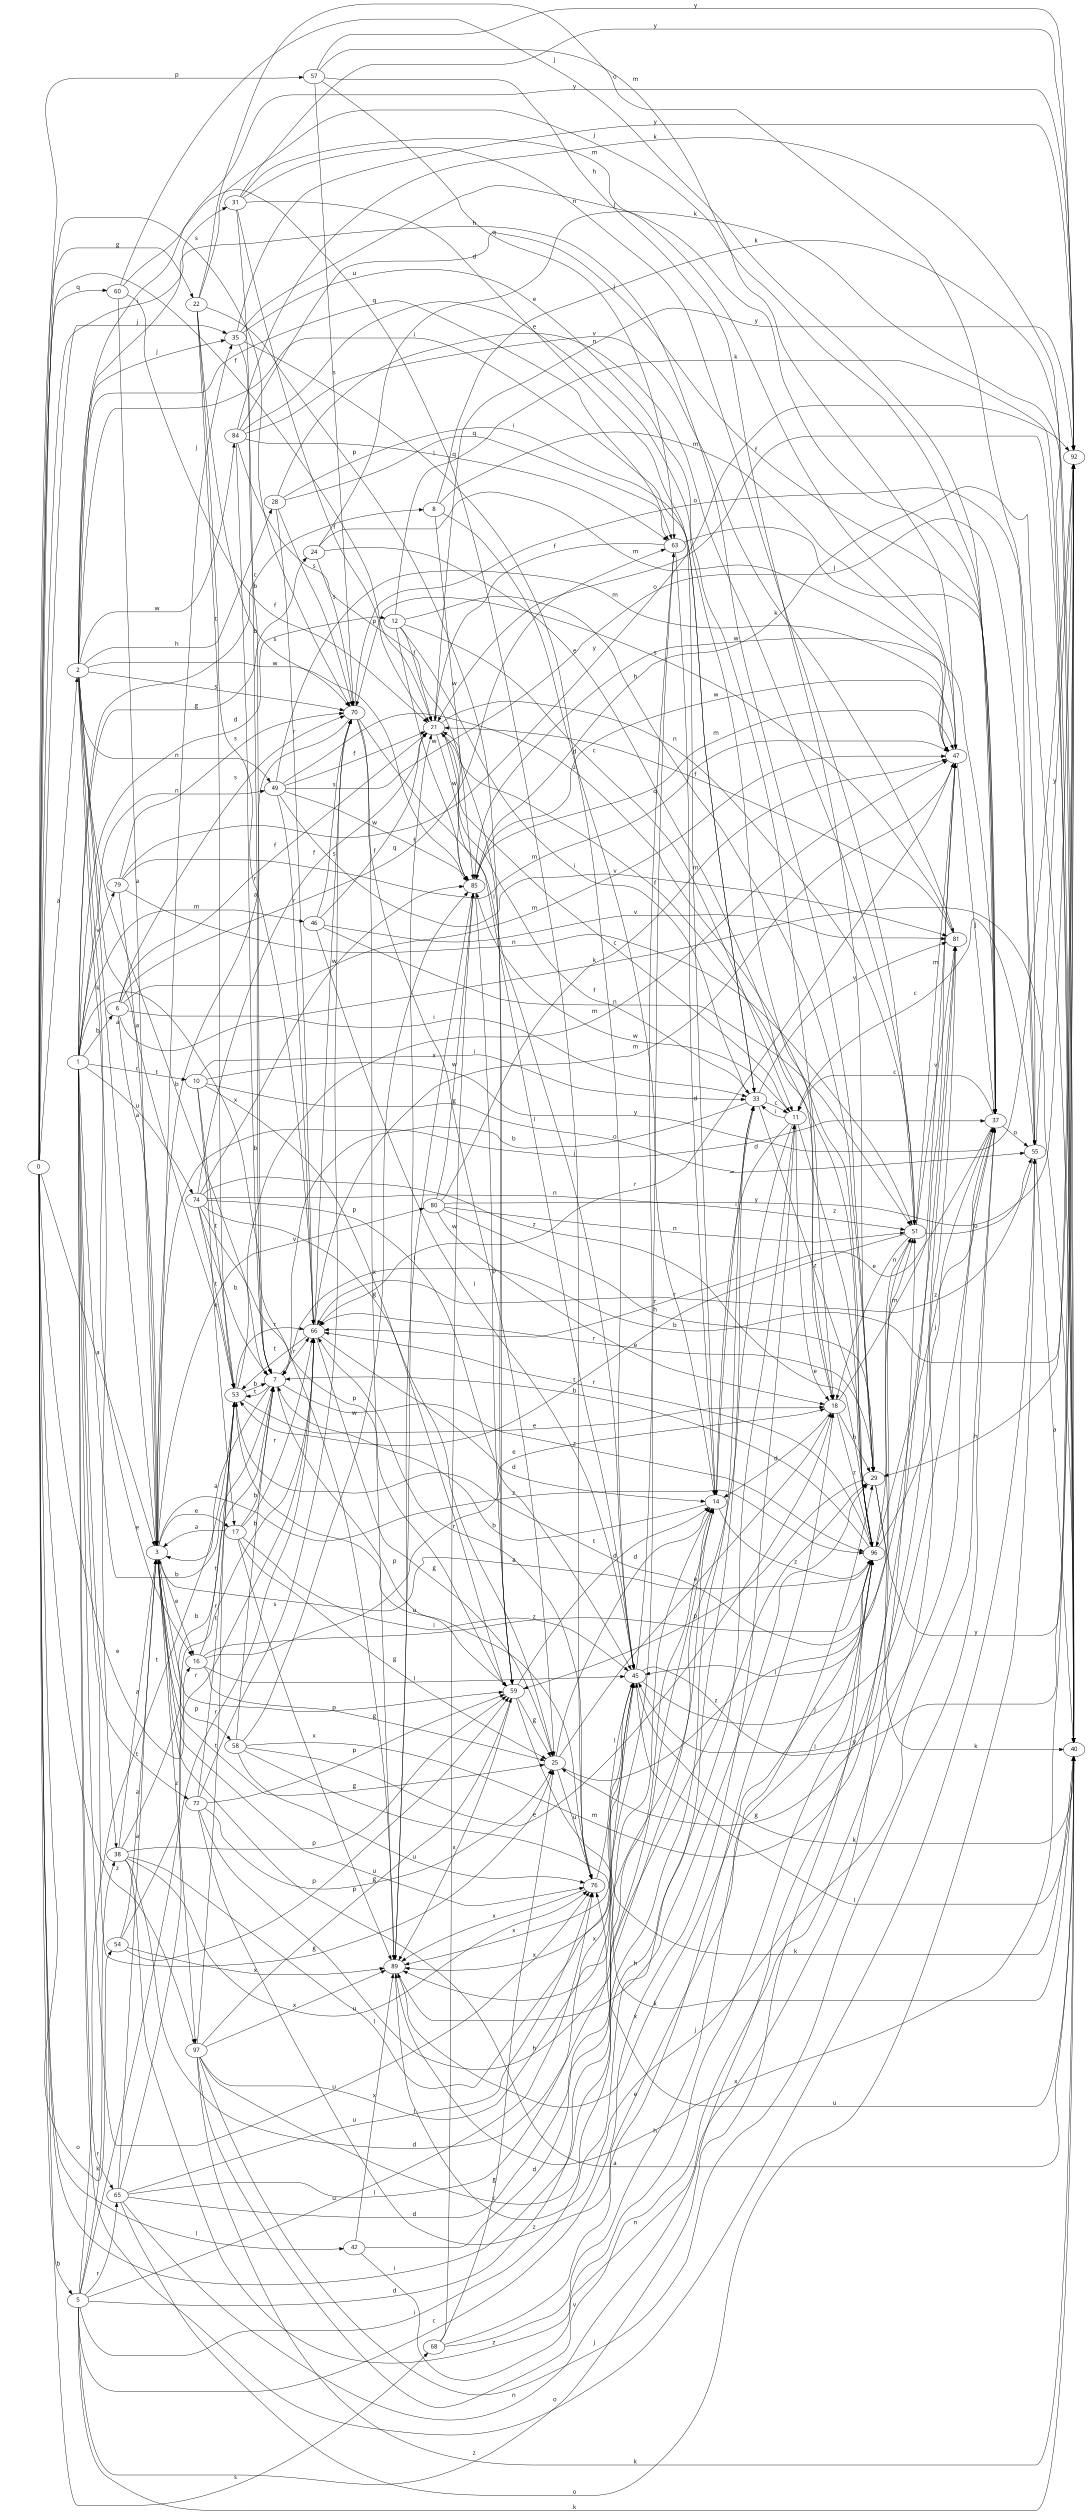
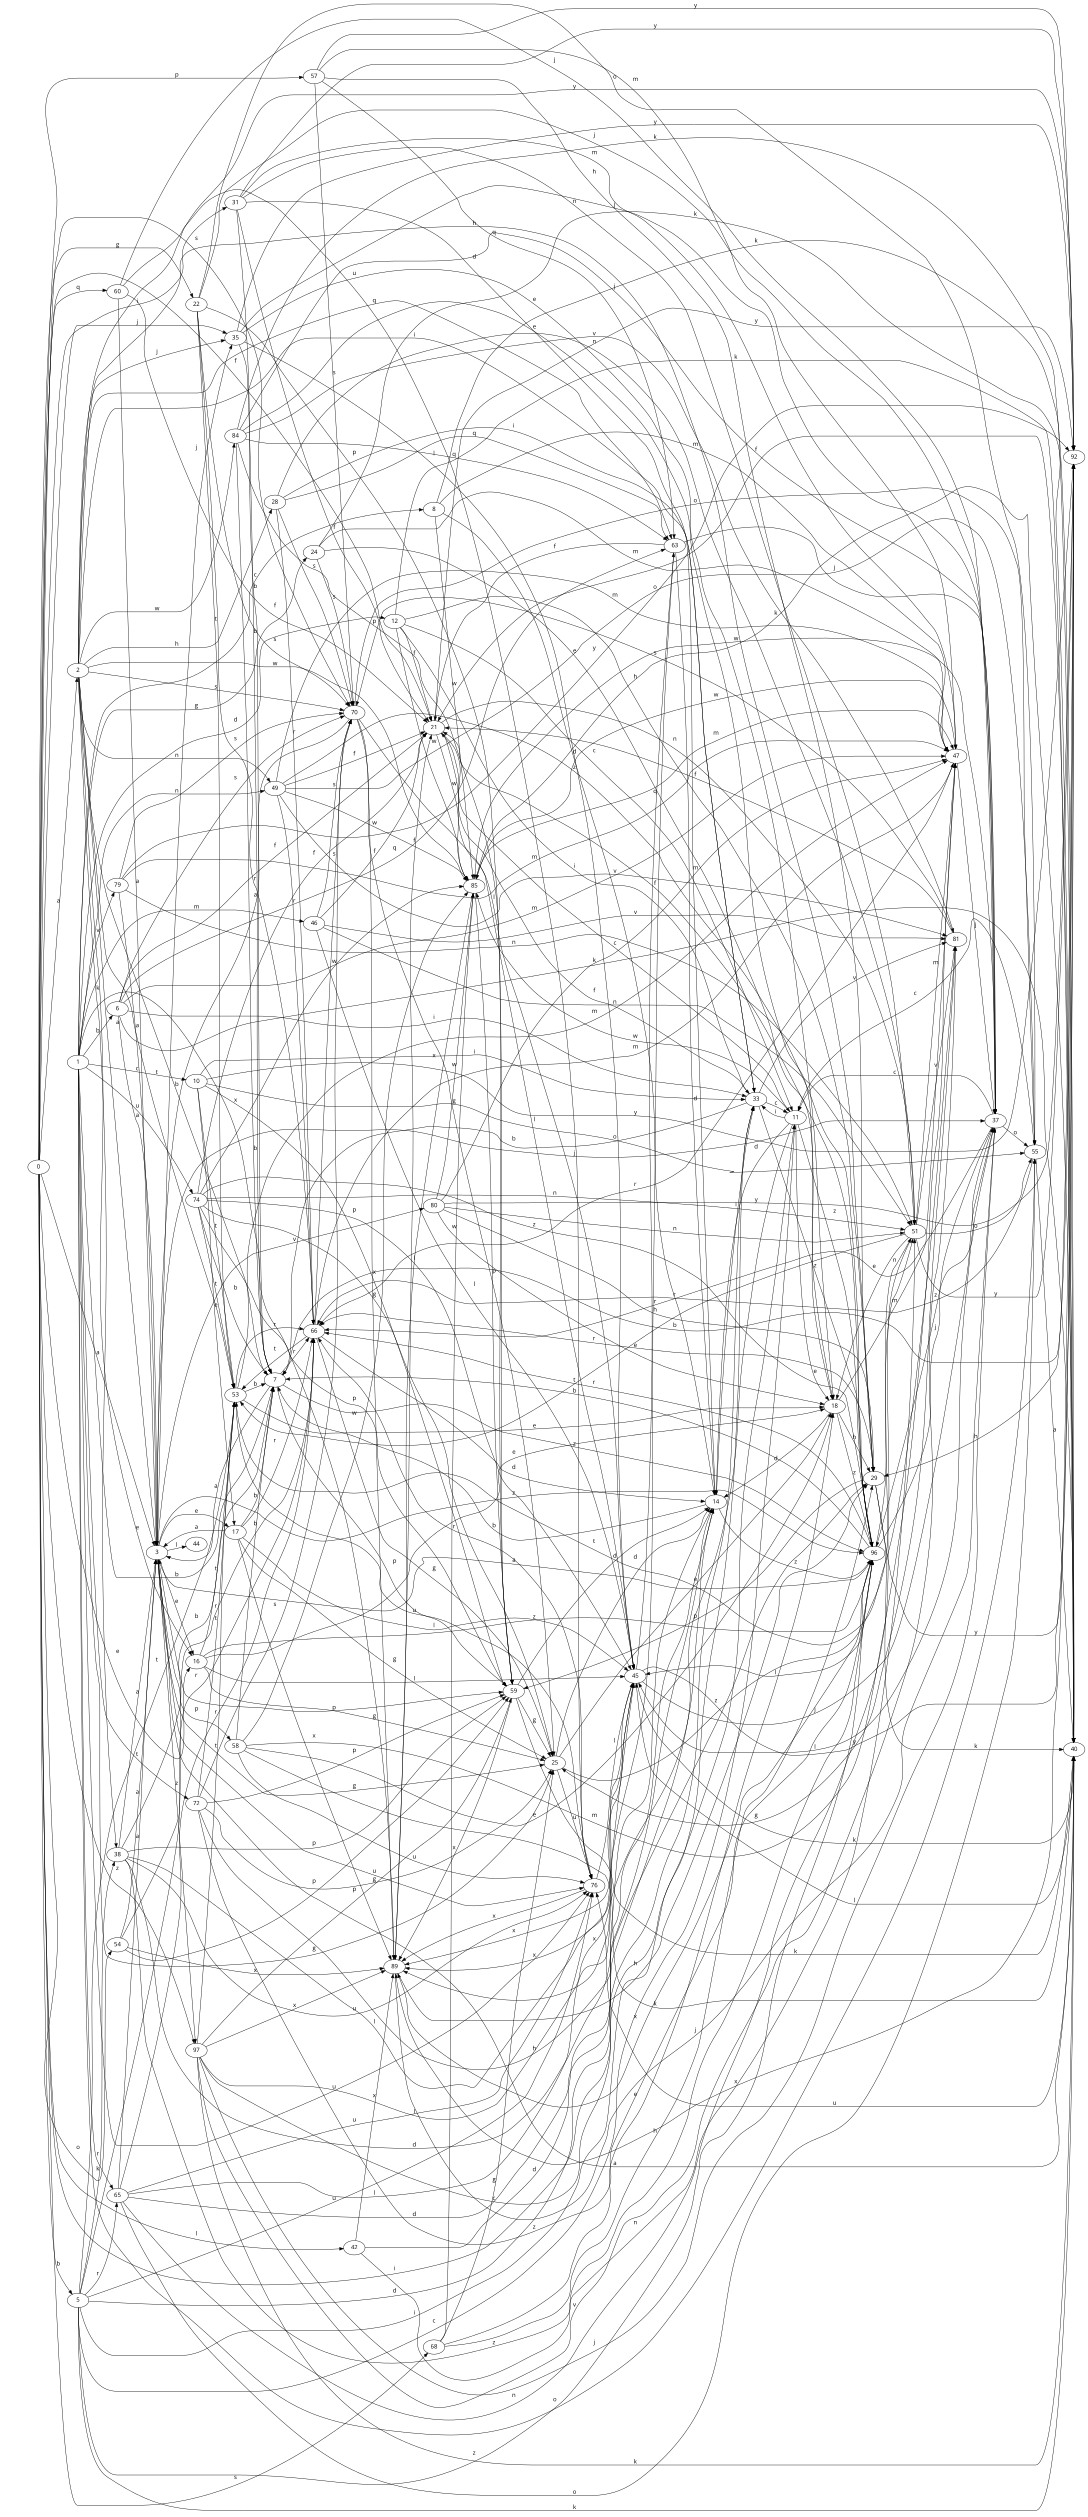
edge "55" -> "92": now "51" -> "92"
edge "7" -> "53": removed, label "t"
node "44": added
